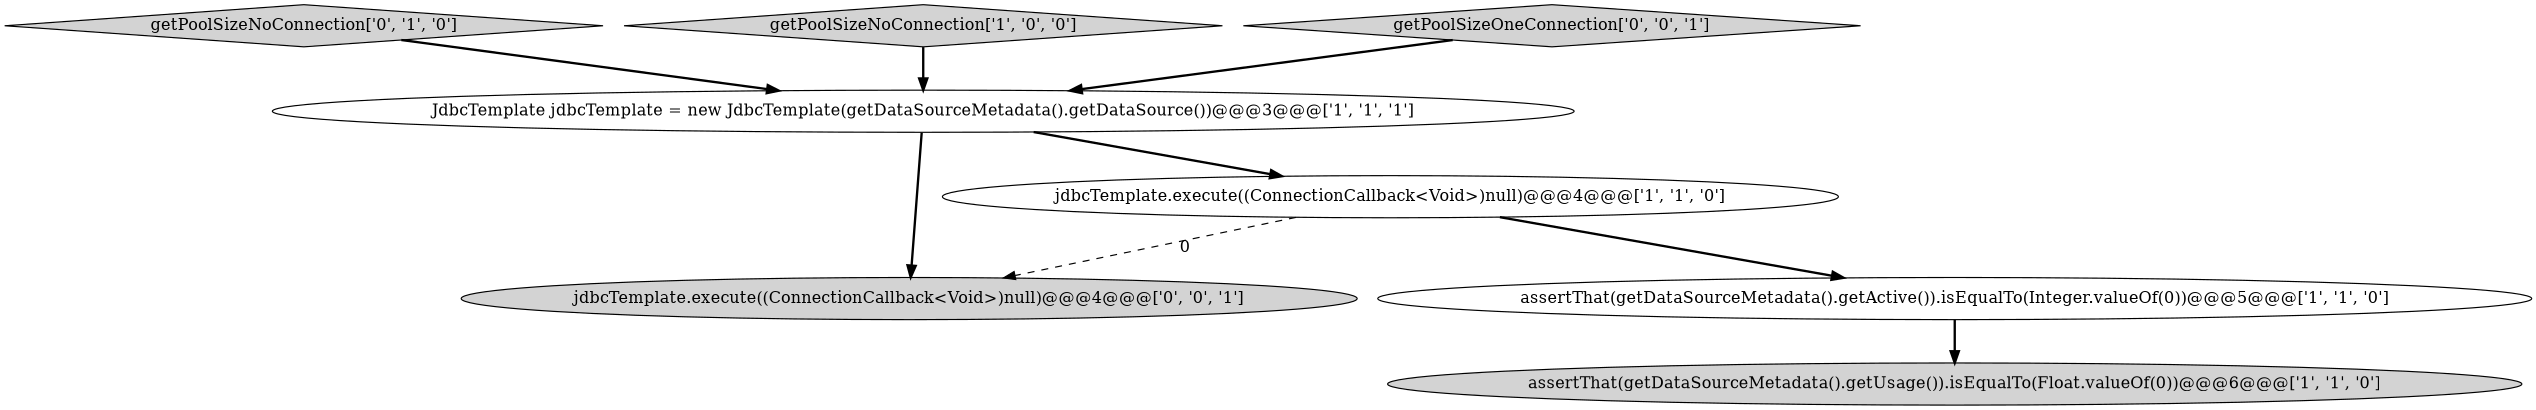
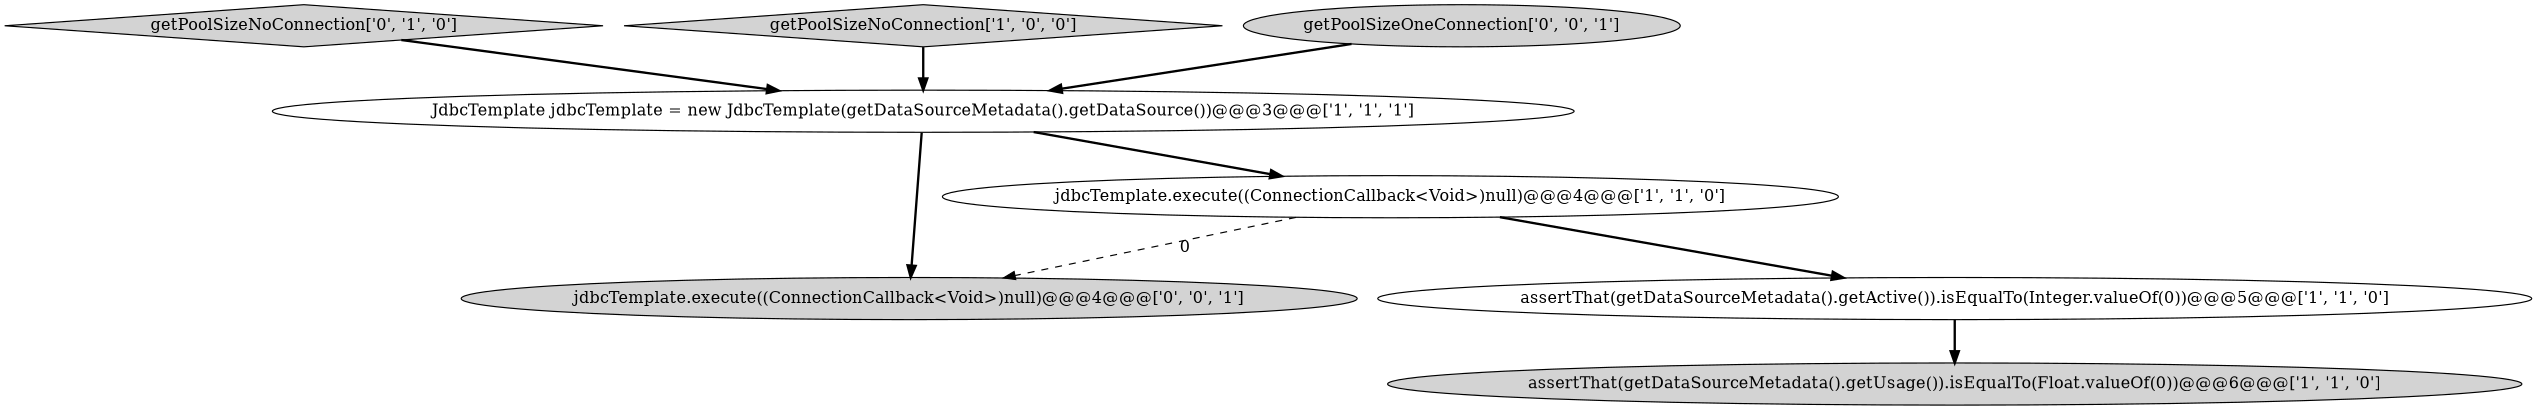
node "getPoolSizeOneConnection['0', '0', '1']": shape diamond -> ellipse
